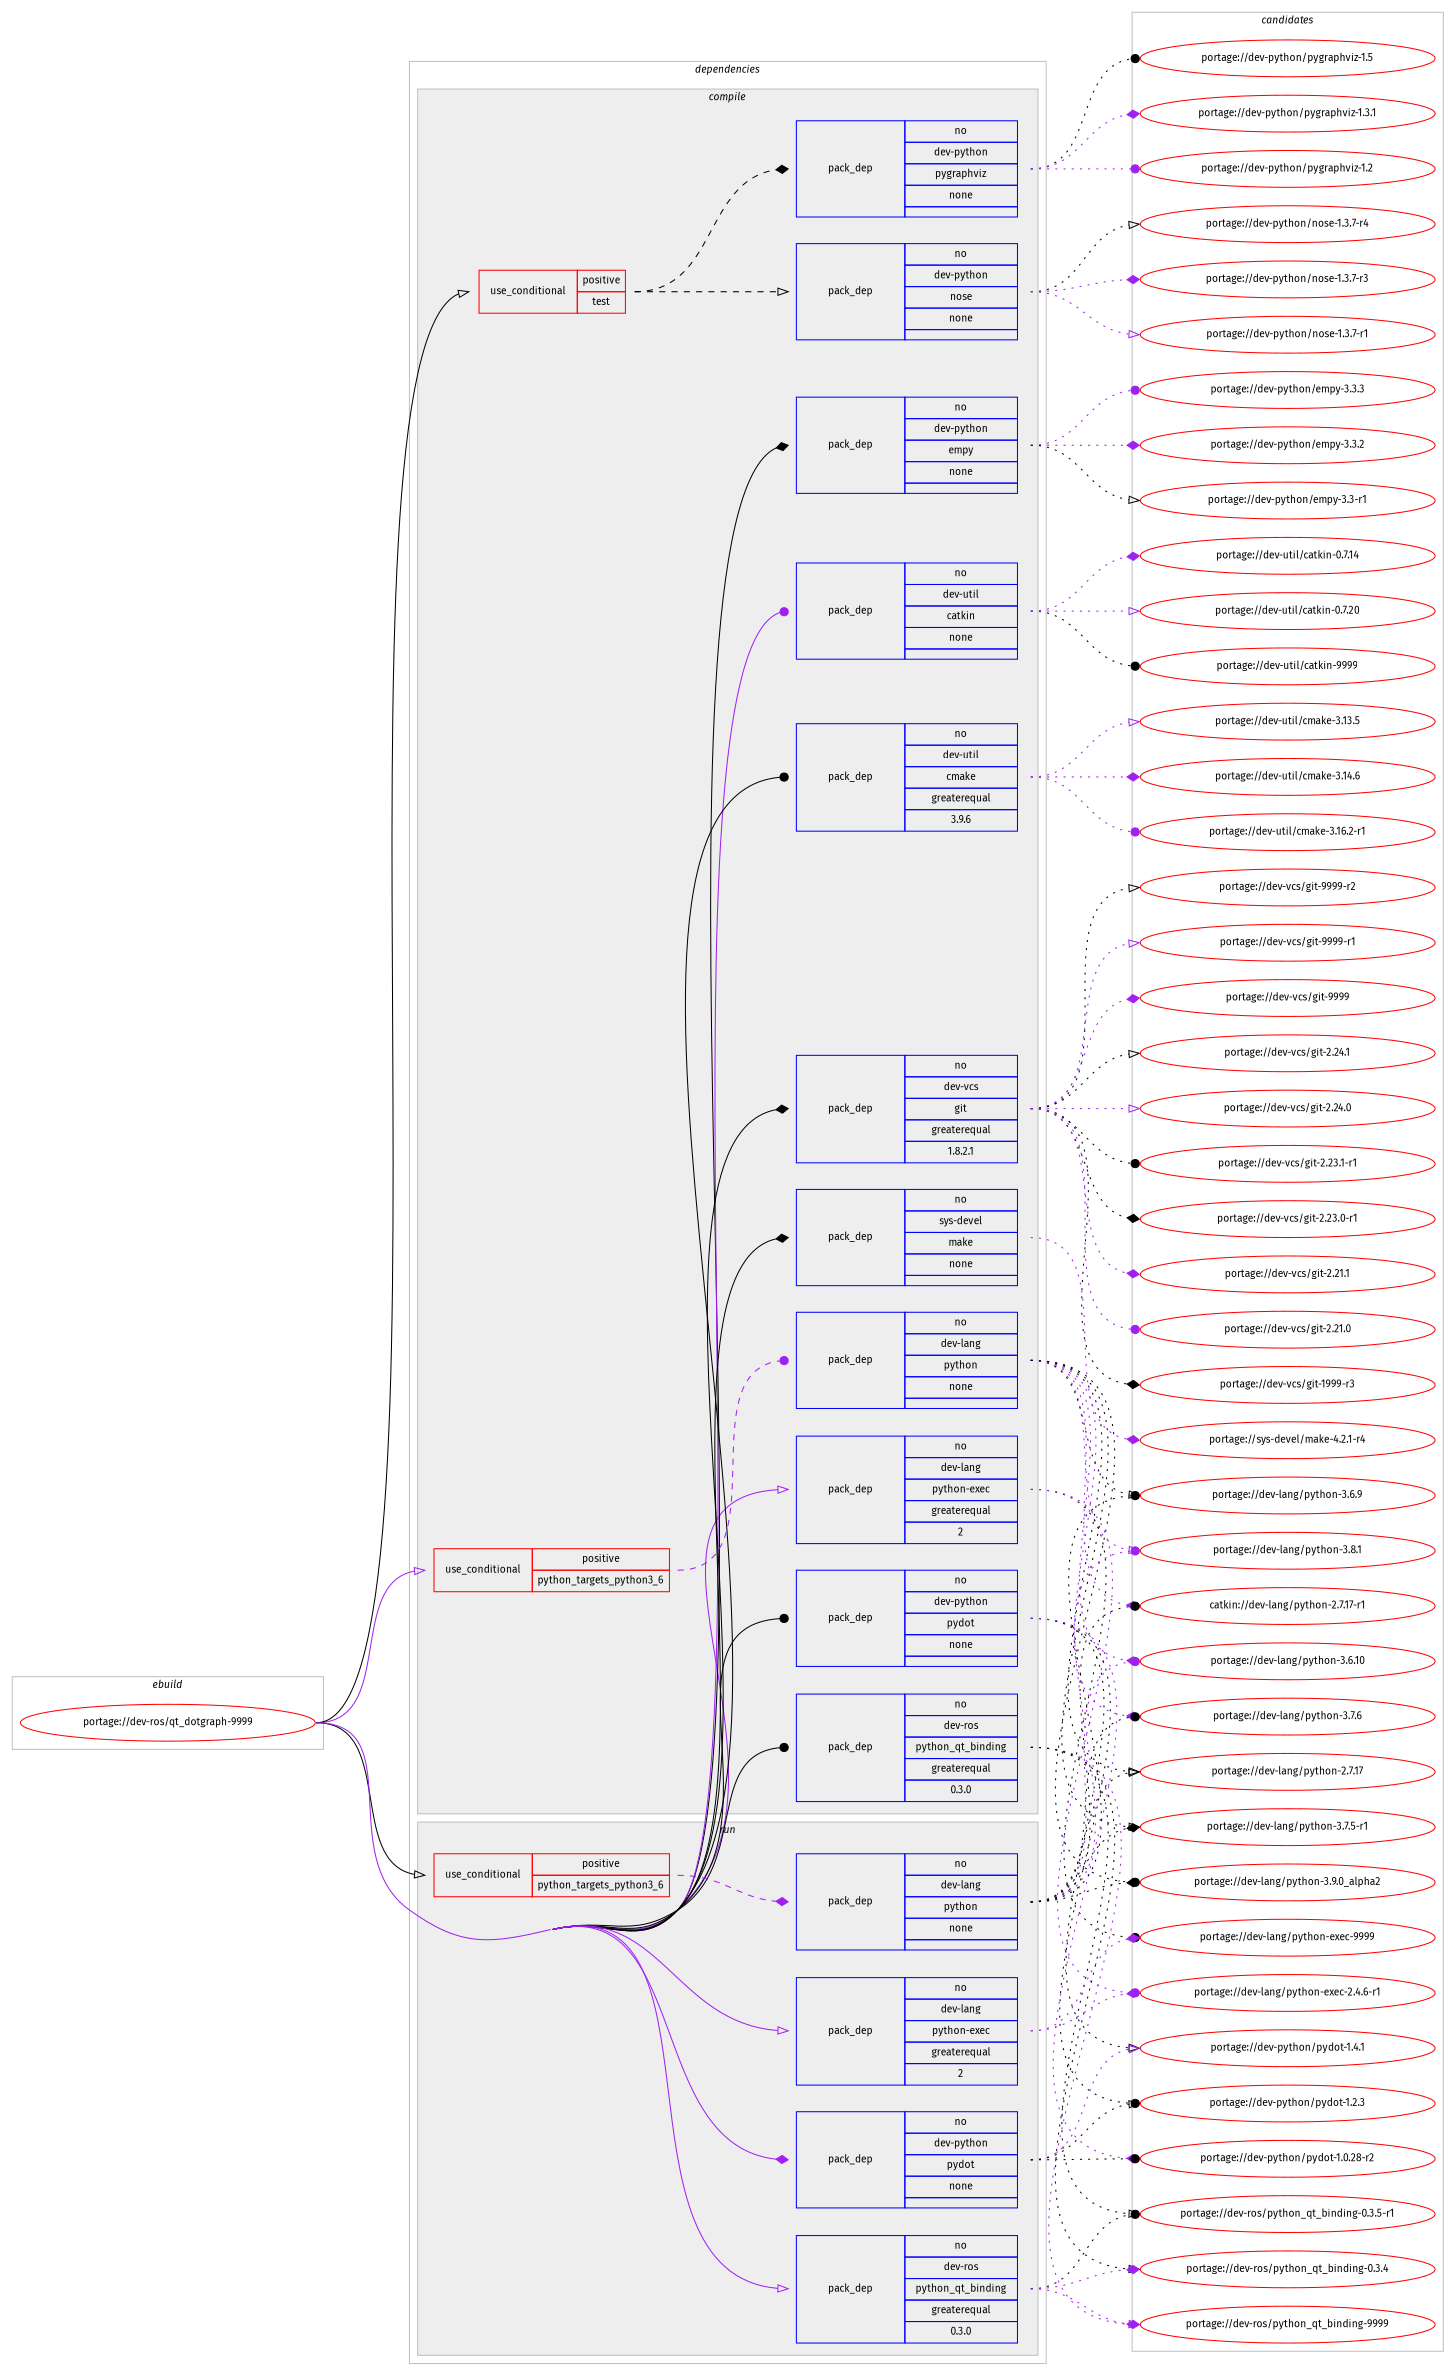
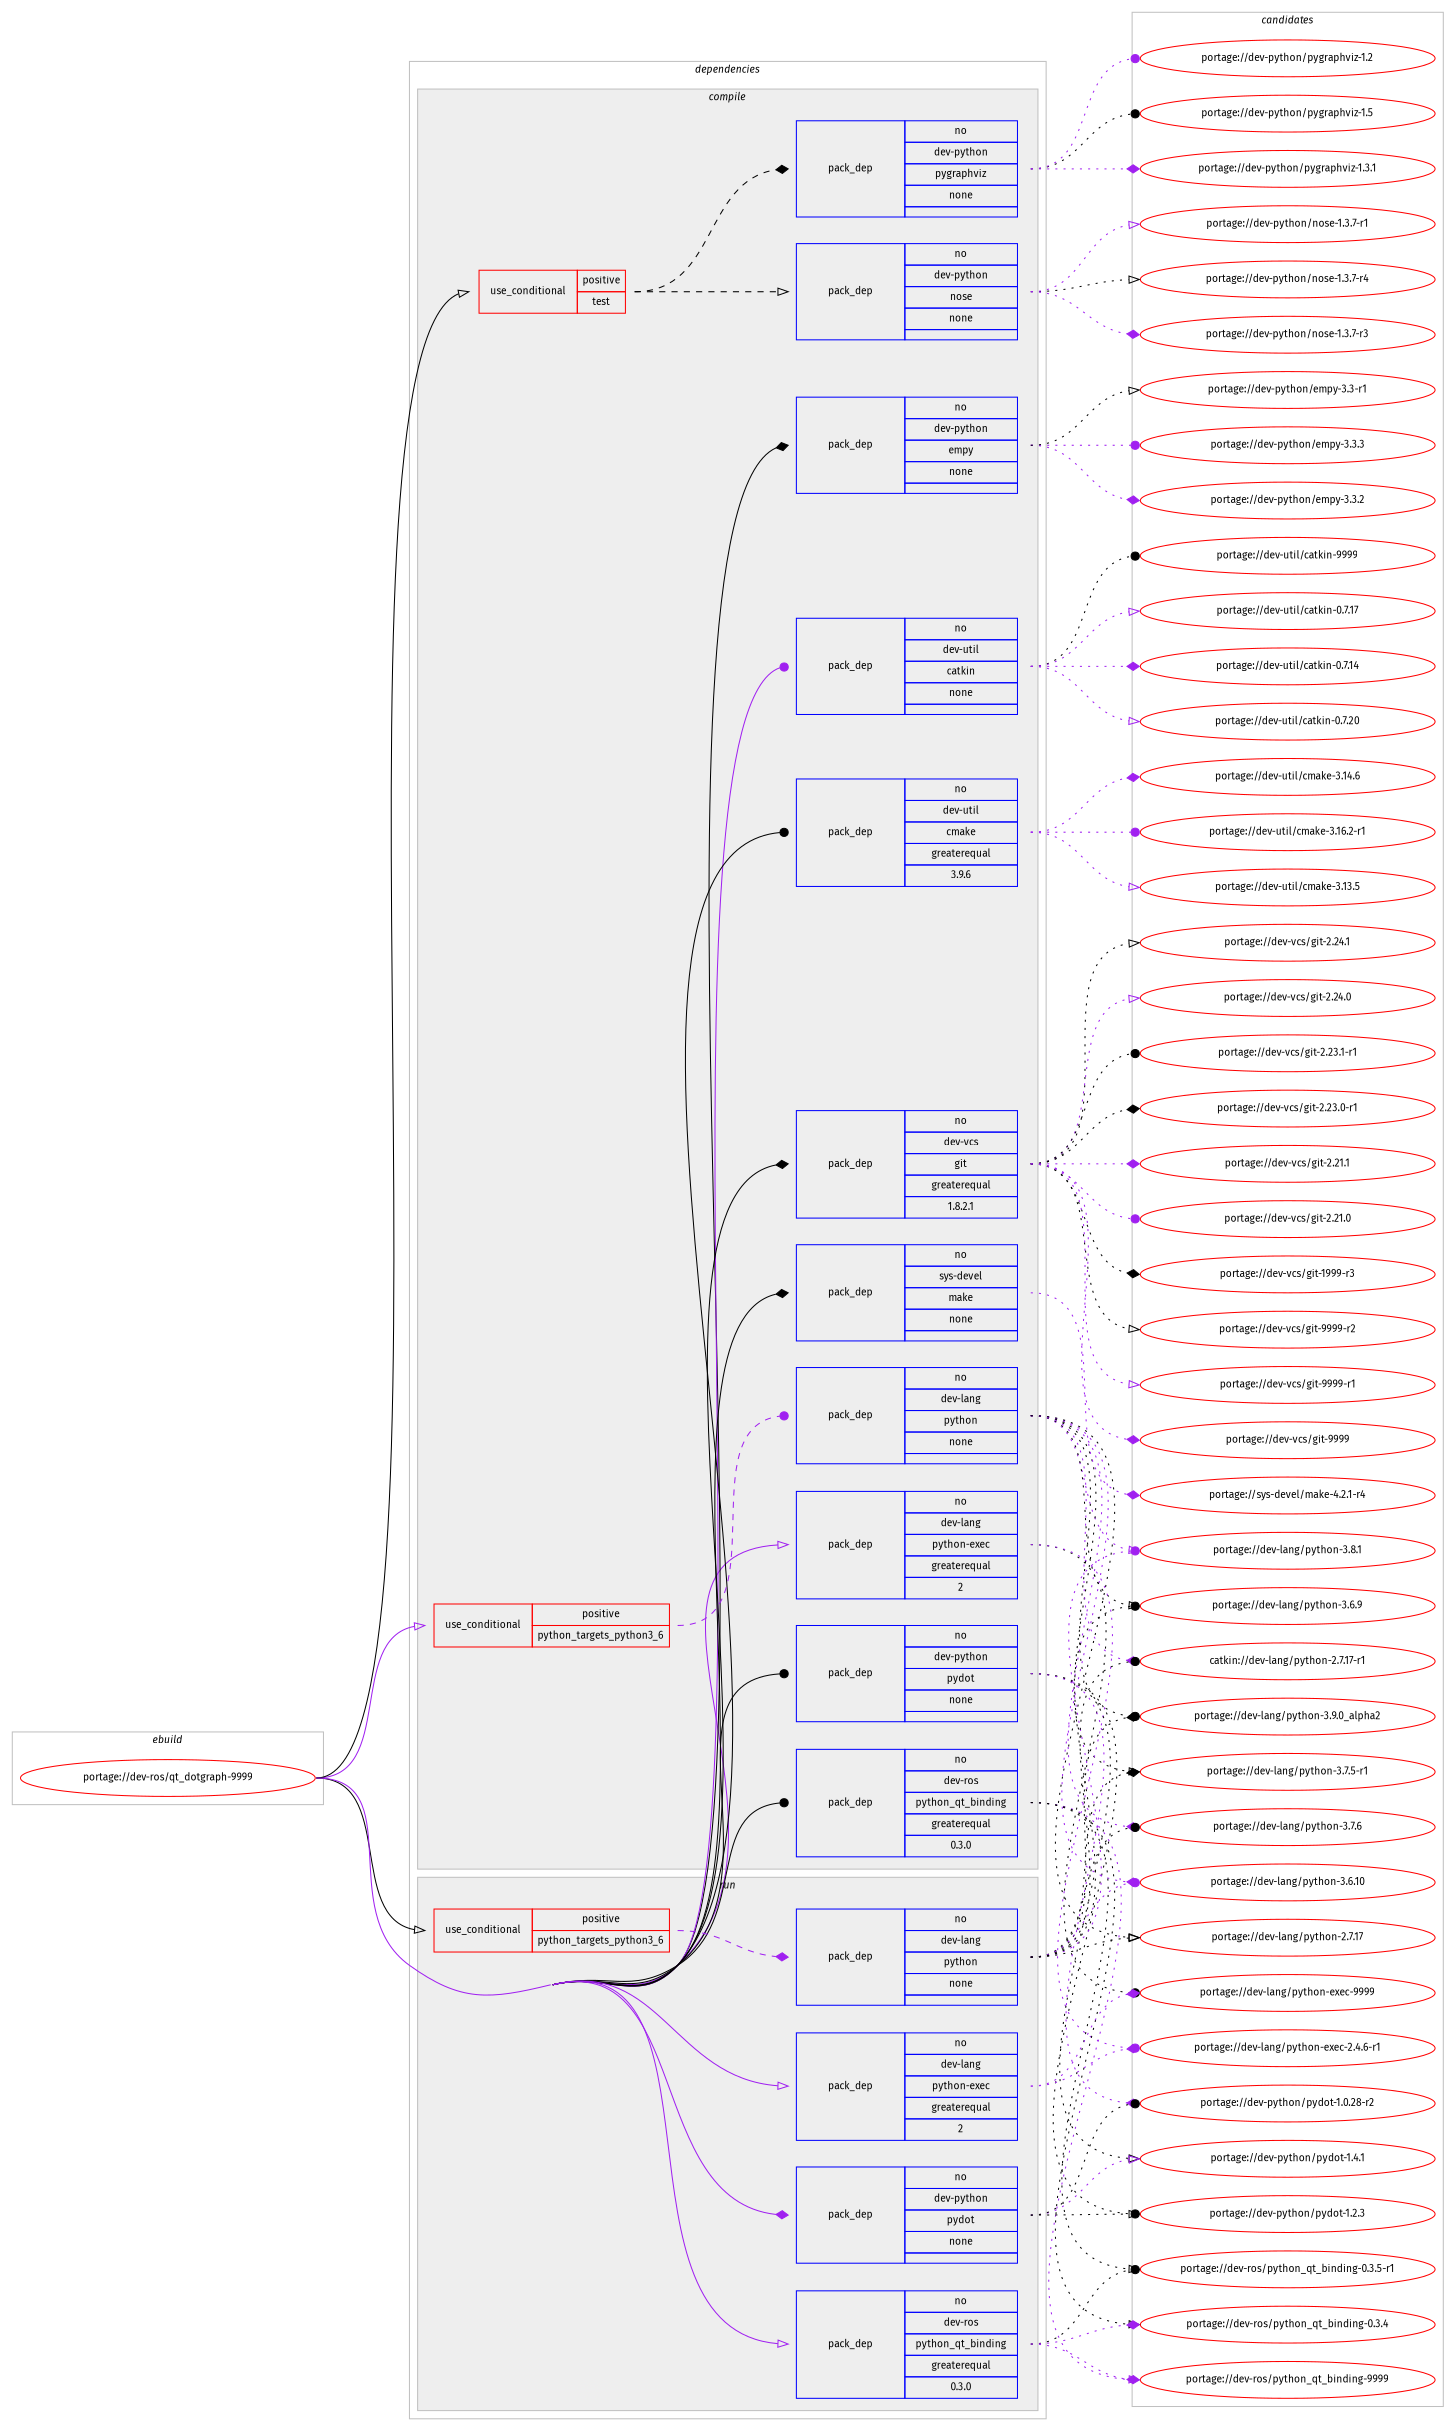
node "portage://dev-util/catkin-0.7.17": added
